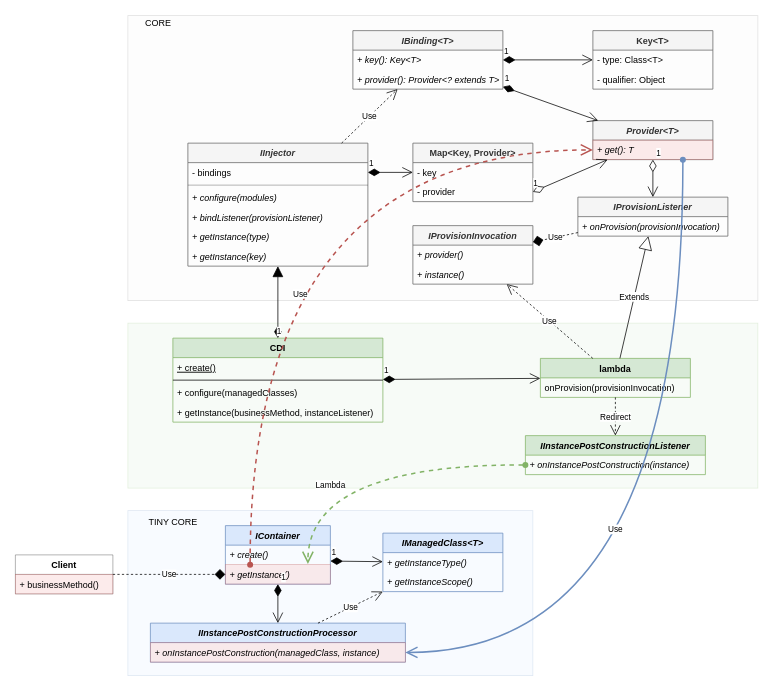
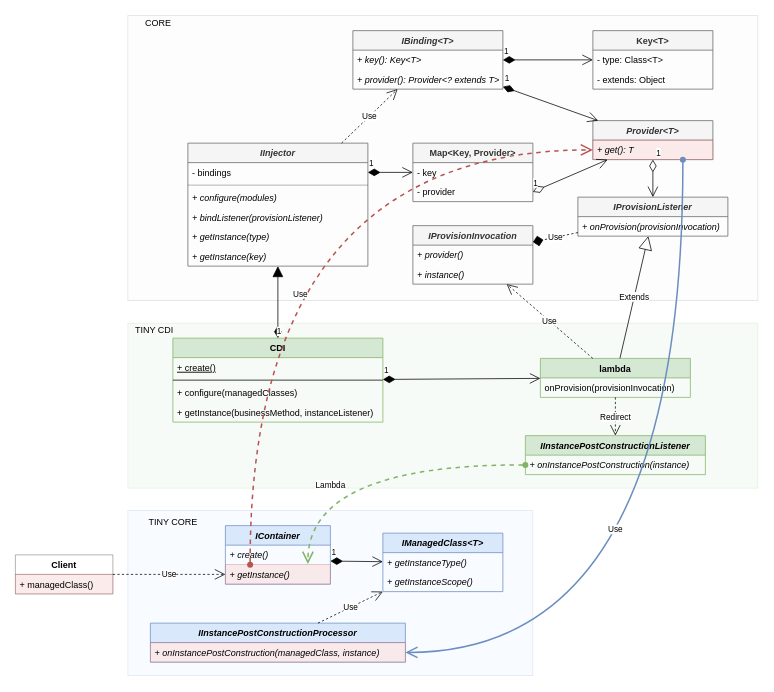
node "- qualifier: Object": label "- qualifier: Object" -> "- extends: Object"
node "TINY CDI": added
edge "Client" -> "+ getInstance()": arrowhead diamond -> open
node "+ businessMethod()": label "+ businessMethod()" -> "+ managedClass()"
edge "IContainer" -- "IInstancePostConstructionProcessor": removed, label "1"
